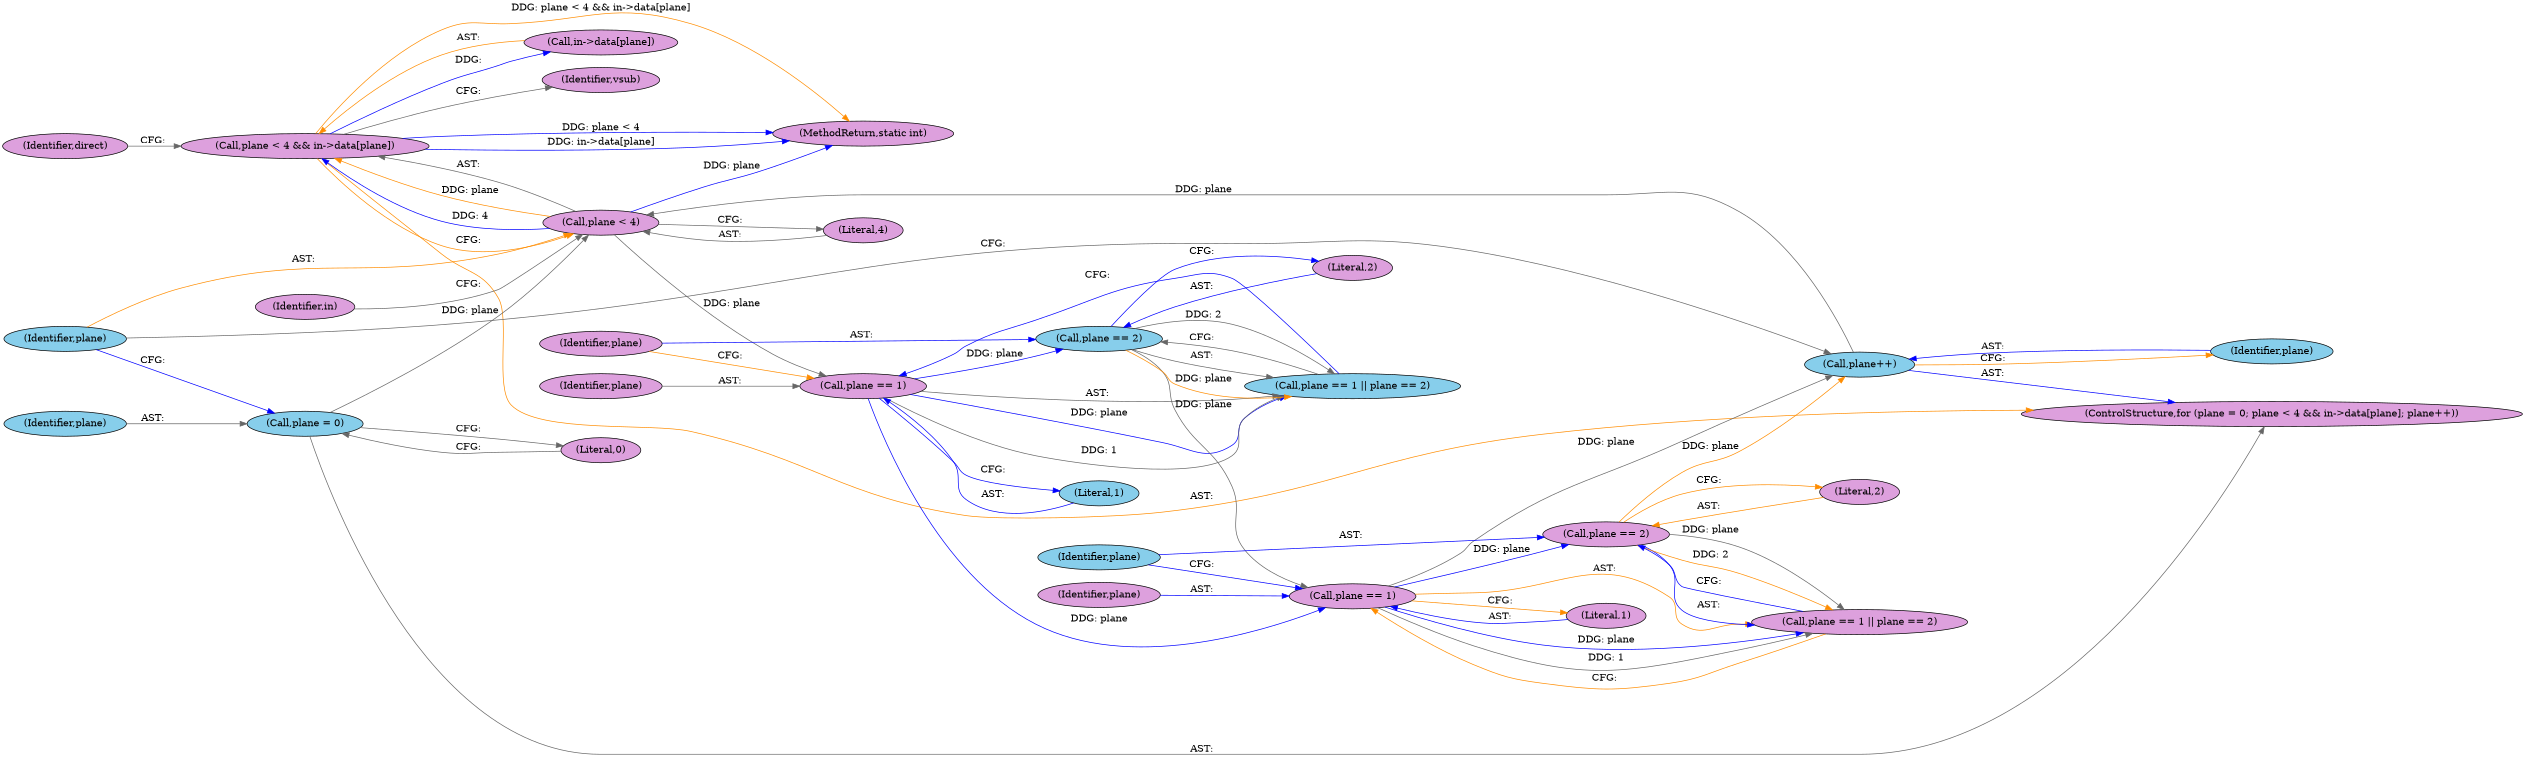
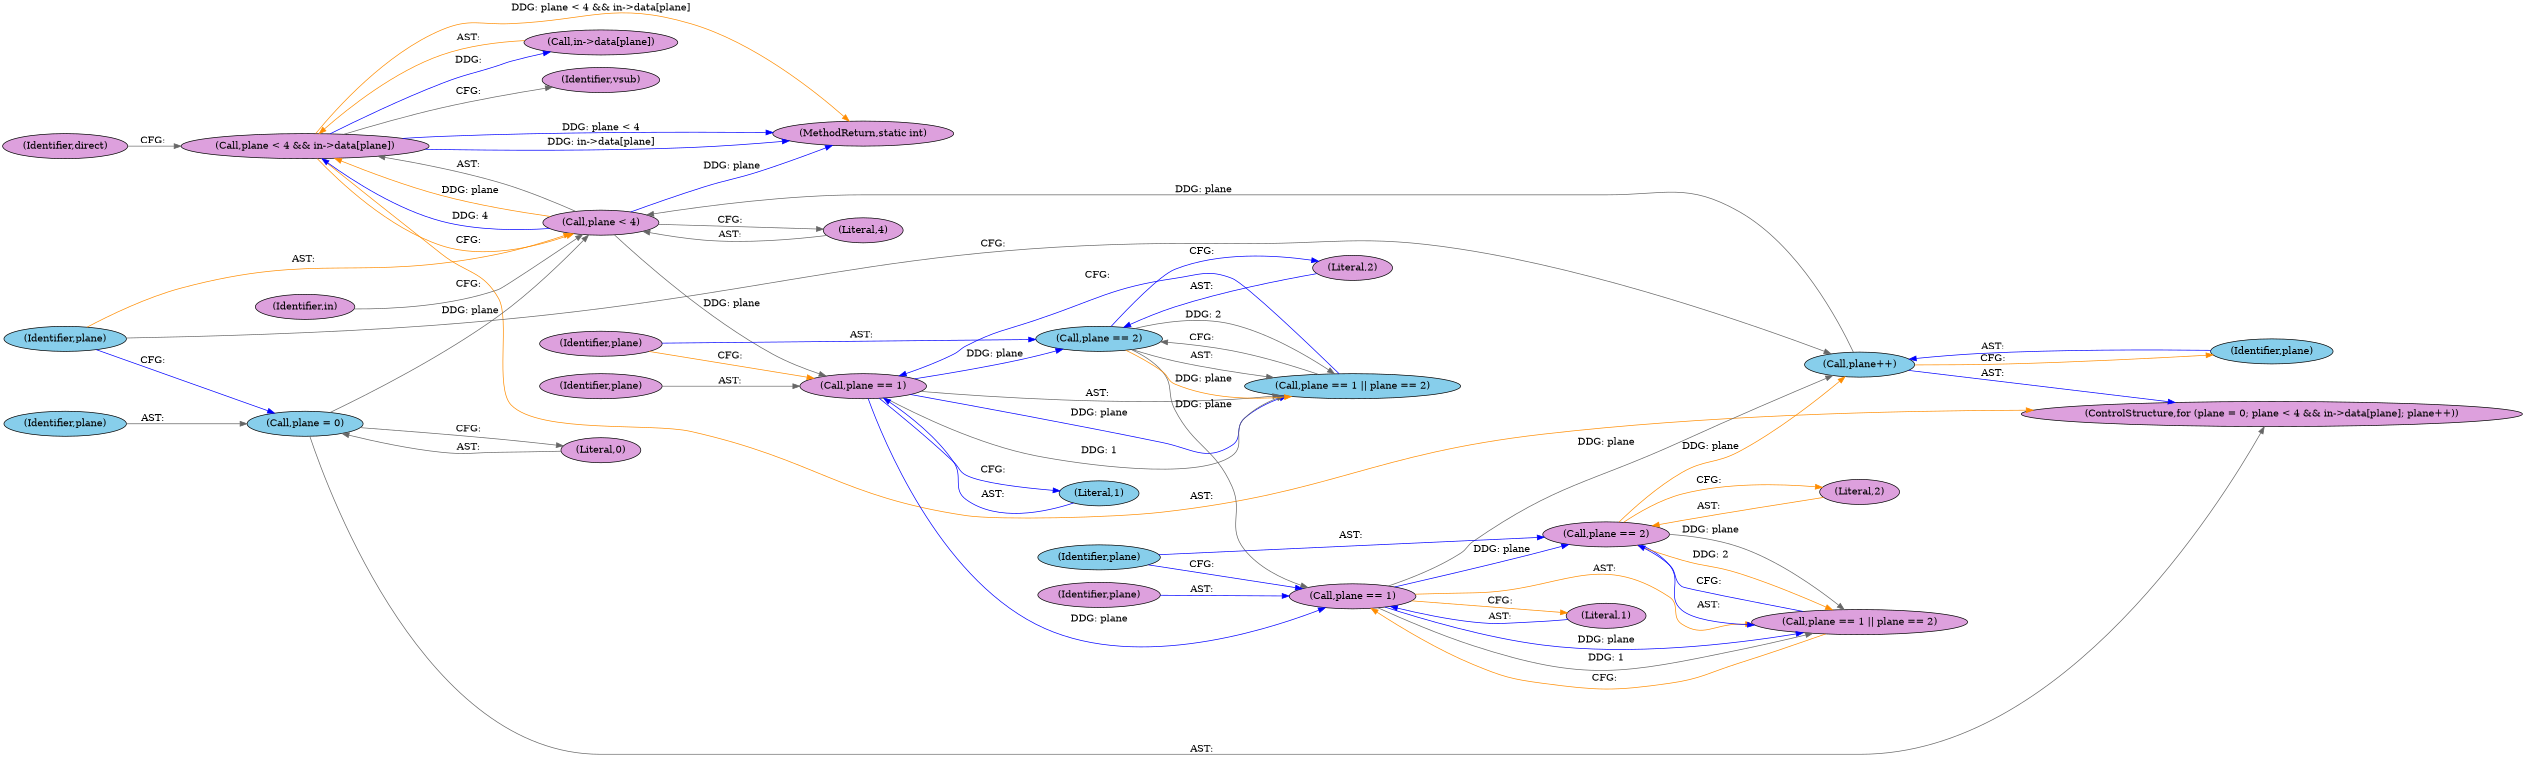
edge "(Literal,0)" -> "(Call,plane = 0)": label "CFG: " -> "AST: "
